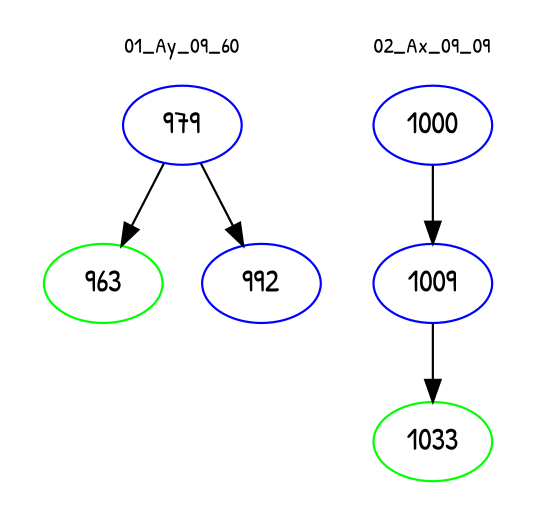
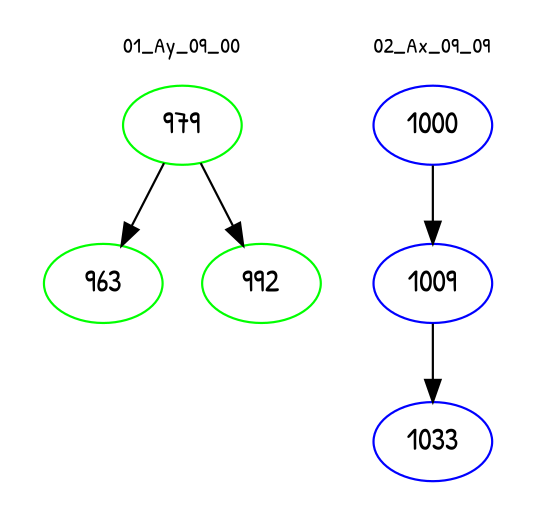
cluster "01_Ay_09_60": label "01_Ay_09_60" -> "01_Ay_09_00"
node "979": color blue -> green
node "992": color blue -> green
node "1033": color green -> blue
